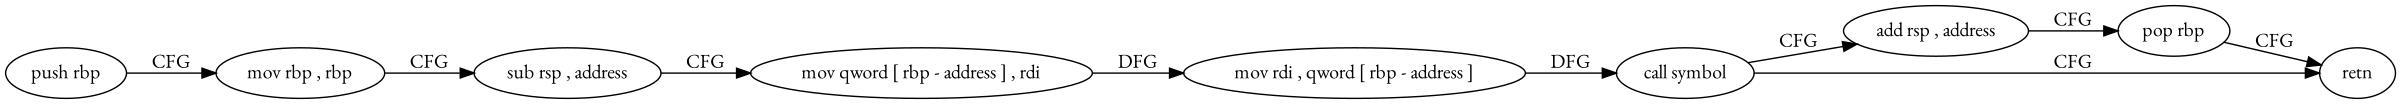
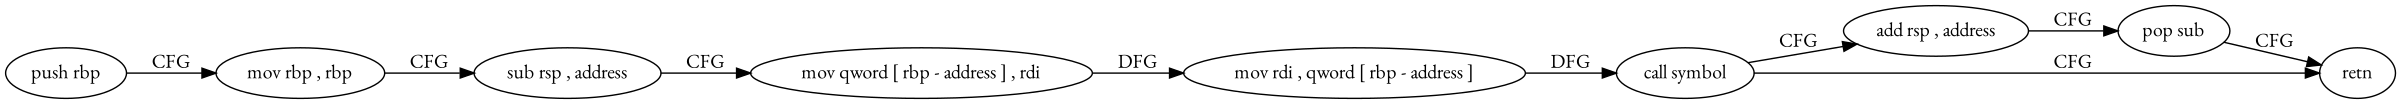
node "pop rbp": label "pop rbp" -> "pop sub"
